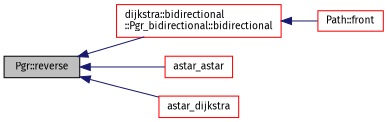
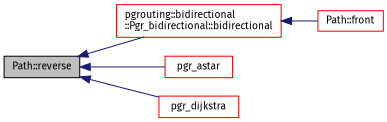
node "dijkstra::bidirectional ::Pgr_bidirectional::bidirectional": label "dijkstra::bidirectional ::Pgr_bidirectional::bidirectional" -> "pgrouting::bidirectional ::Pgr_bidirectional::bidirectional"
node "Pgr::reverse": label "Pgr::reverse" -> "Path::reverse"
node "astar_astar": label "astar_astar" -> "pgr_astar"
node "astar_dijkstra": label "astar_dijkstra" -> "pgr_dijkstra"
